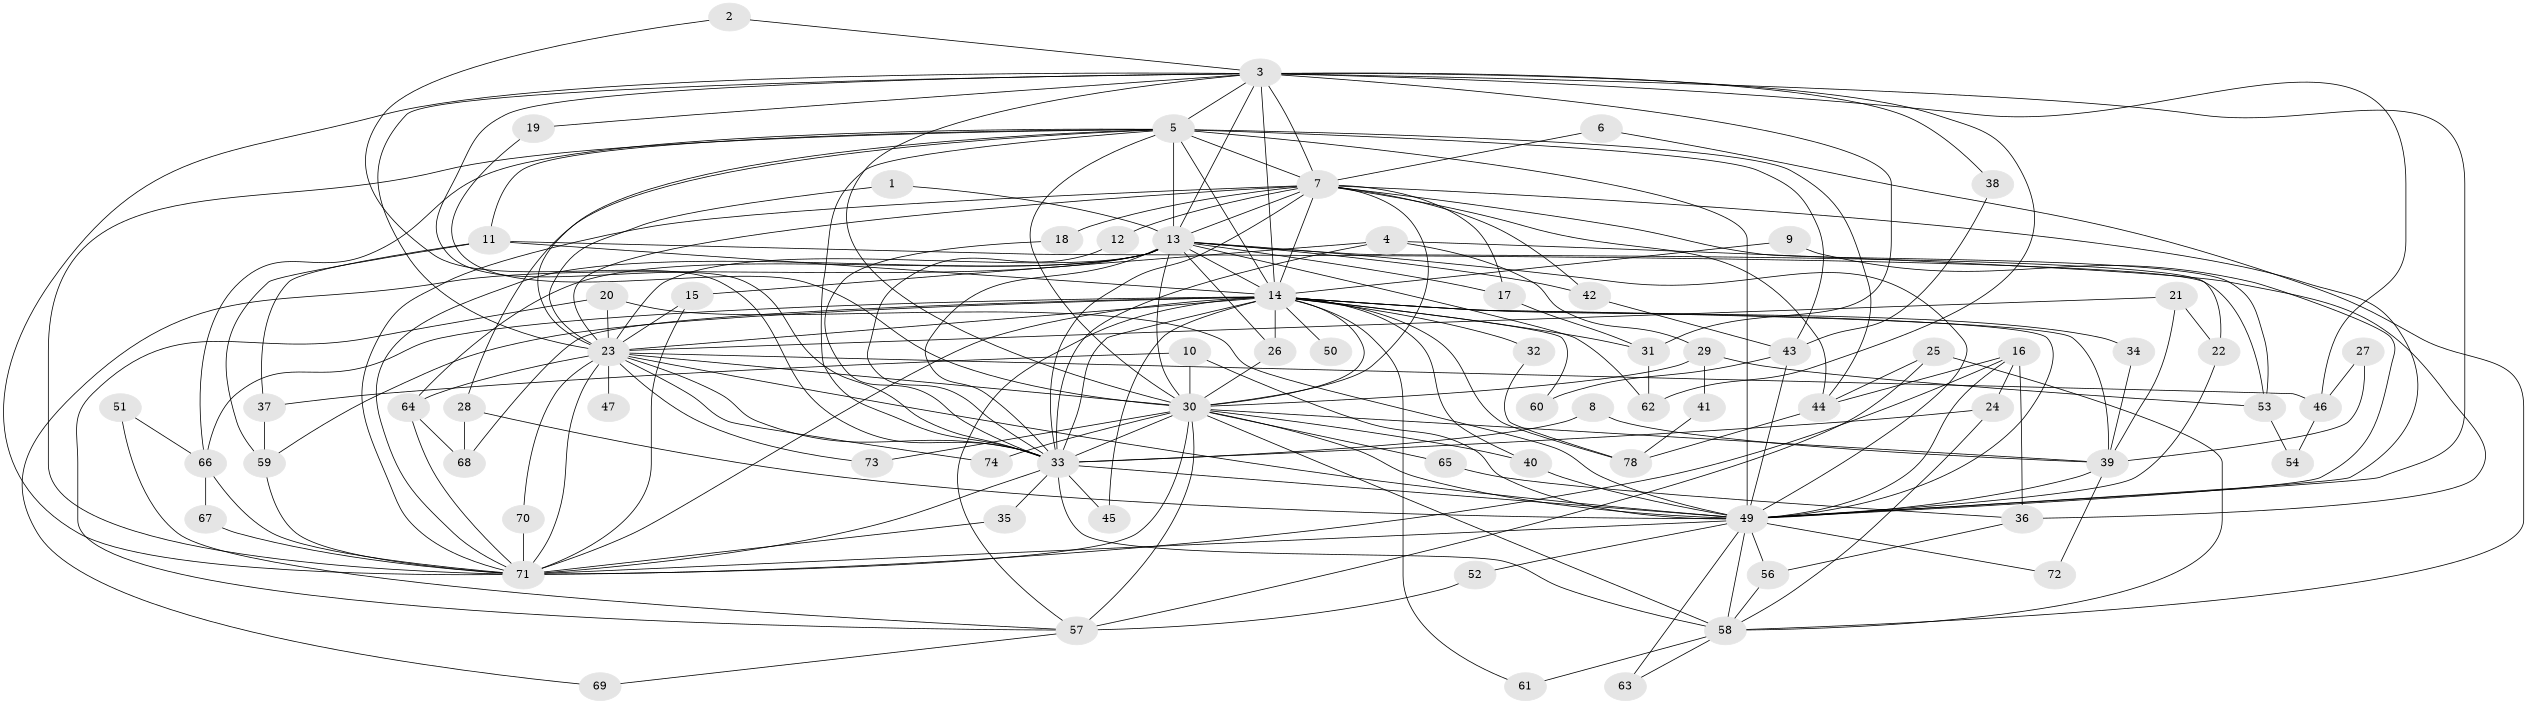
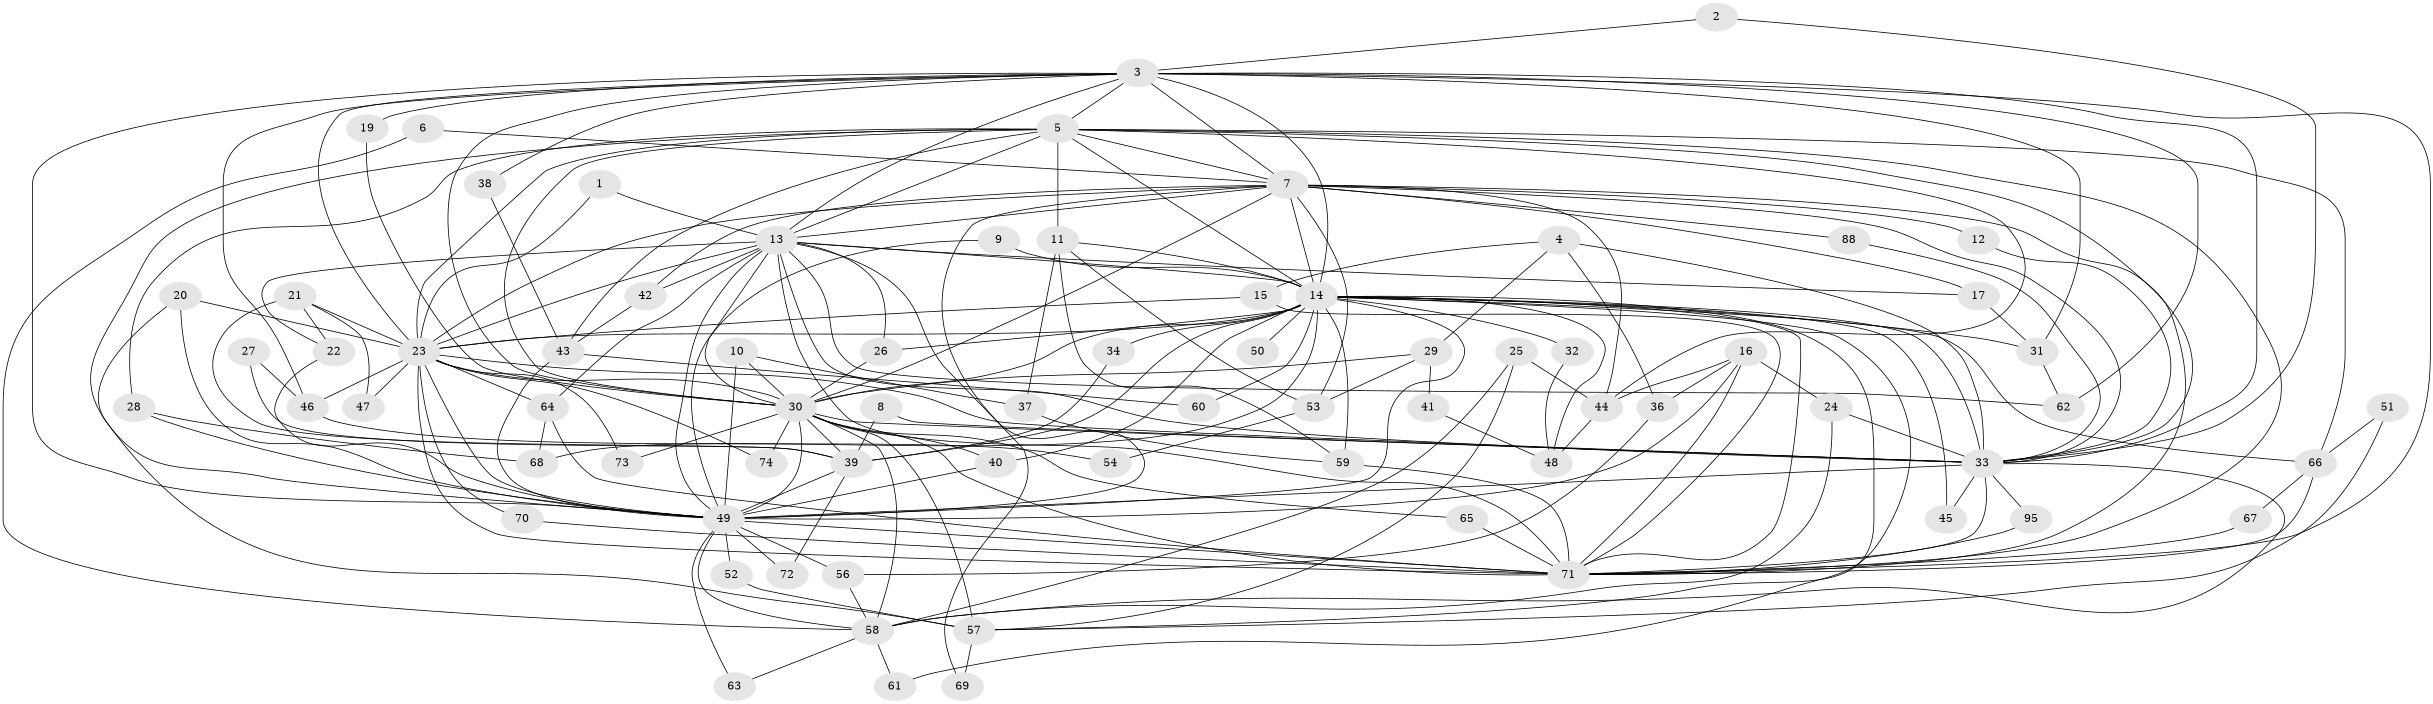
node "18": label "18" -> "88"
edge "21" -- "47": added
node "78": label "78" -> "48"
edge "65" -- "36": now "65" -- "71"
node "35": label "35" -> "95"
